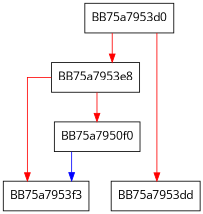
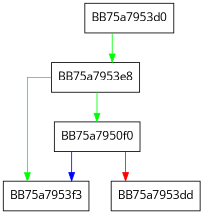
edge "BB75a7953d0" -> "BB75a7953e8": color red -> green
edge "BB75a7953e8" -> "BB75a7950f0": color red -> green
edge "BB75a7953d0" -> "BB75a7953dd": now "BB75a7950f0" -> "BB75a7953dd"
edge "BB75a7953e8" -> "BB75a7953f3": color red -> green
